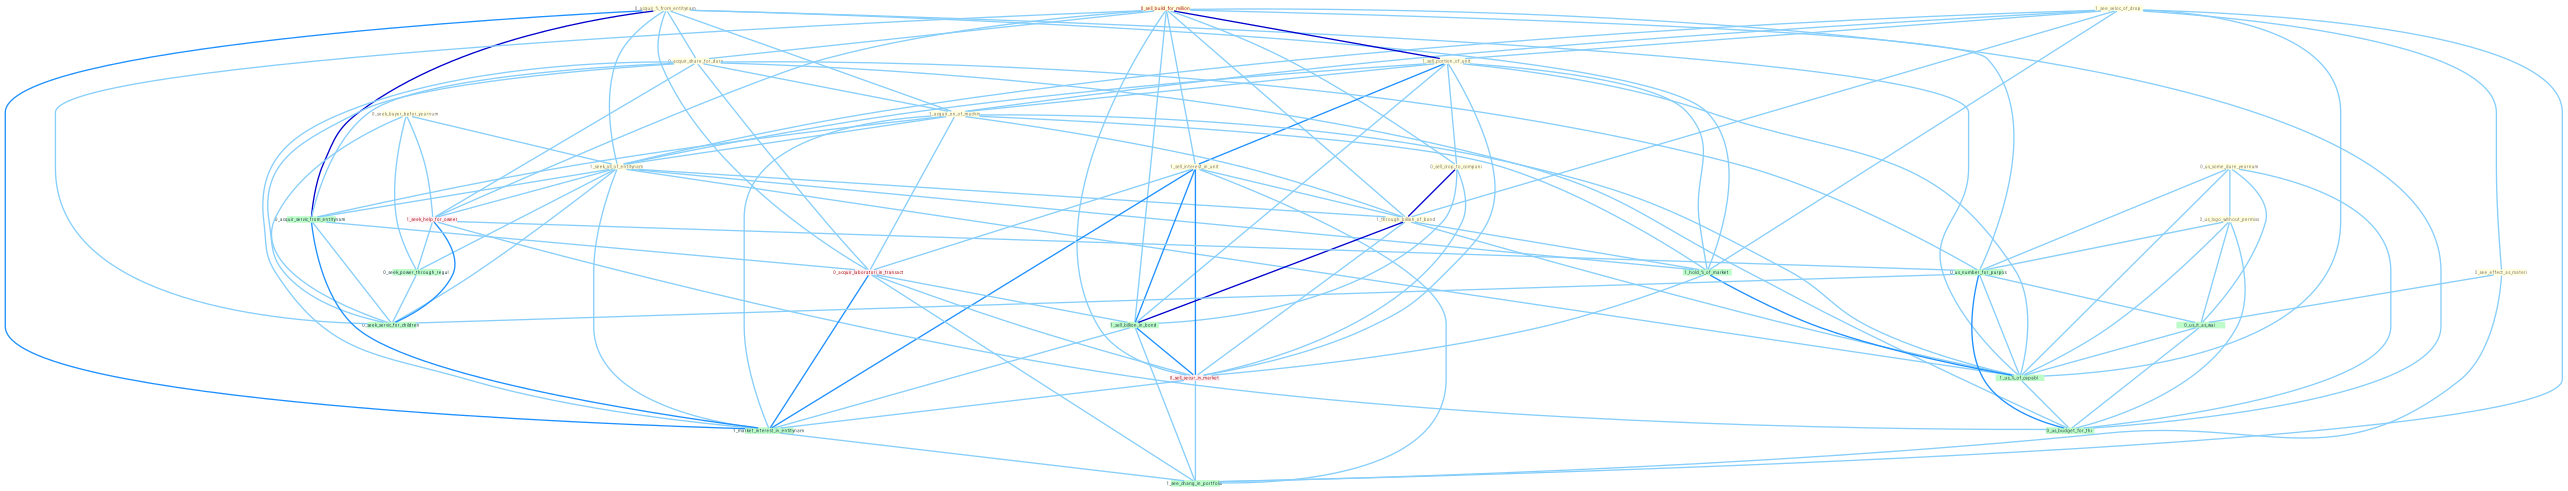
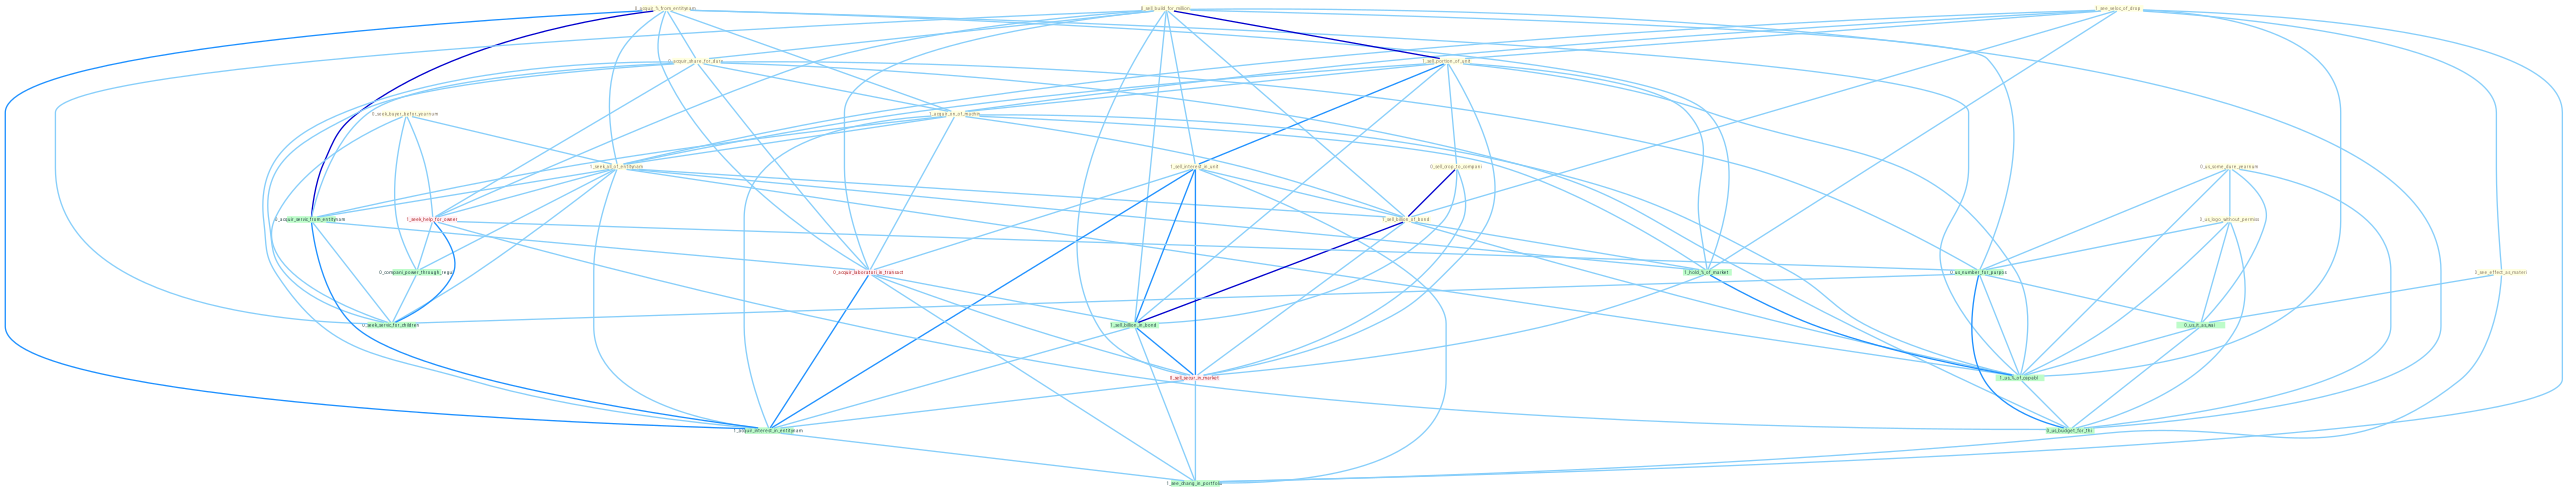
node "0_sell_build_for_million": fontcolor #b22222 -> #8b7d6b
edge "0_sell_build_for_million" -- "0_sell_crop_to_compani": now "0_sell_build_for_million" -- "0_acquir_laboratori_in_transact"
node "1_through_billion_of_bond": label "1_through_billion_of_bond" -> "1_sell_billion_of_bond"
node "0_seek_power_through_regul": label "0_seek_power_through_regul" -> "0_compani_power_through_regul"
node "1_market_interest_in_entitynam": label "1_market_interest_in_entitynam" -> "1_acquir_interest_in_entitynam"
